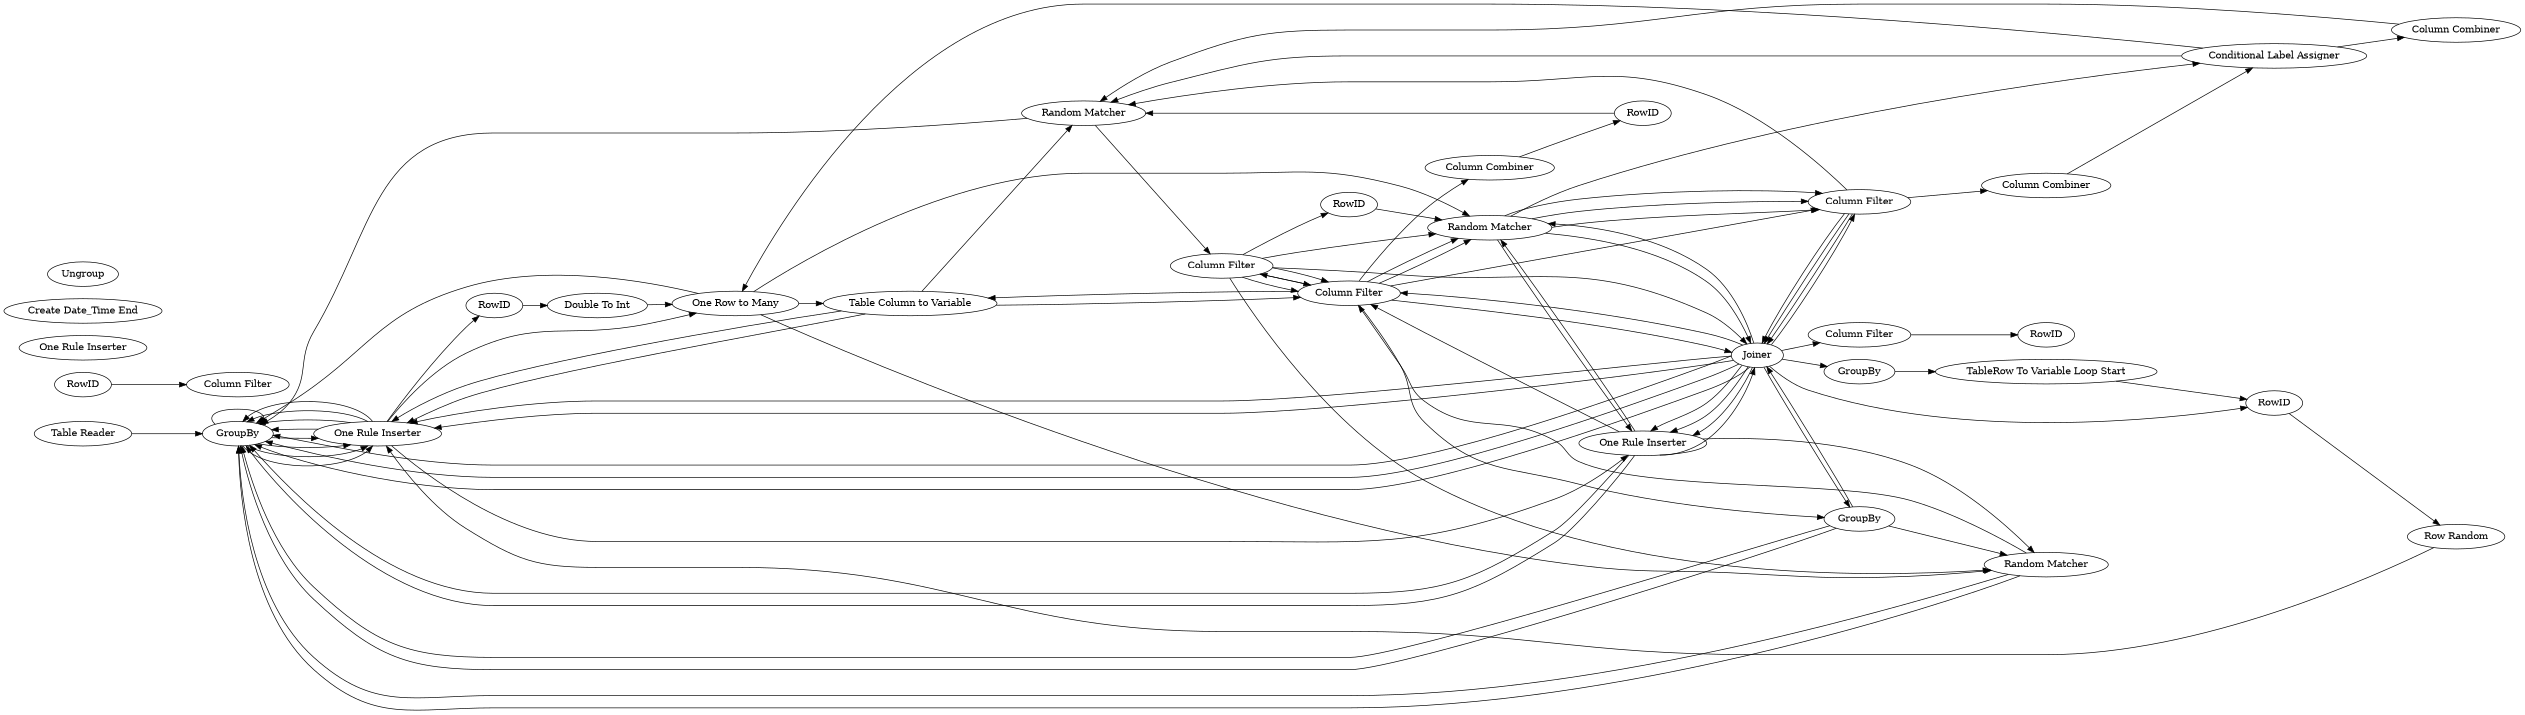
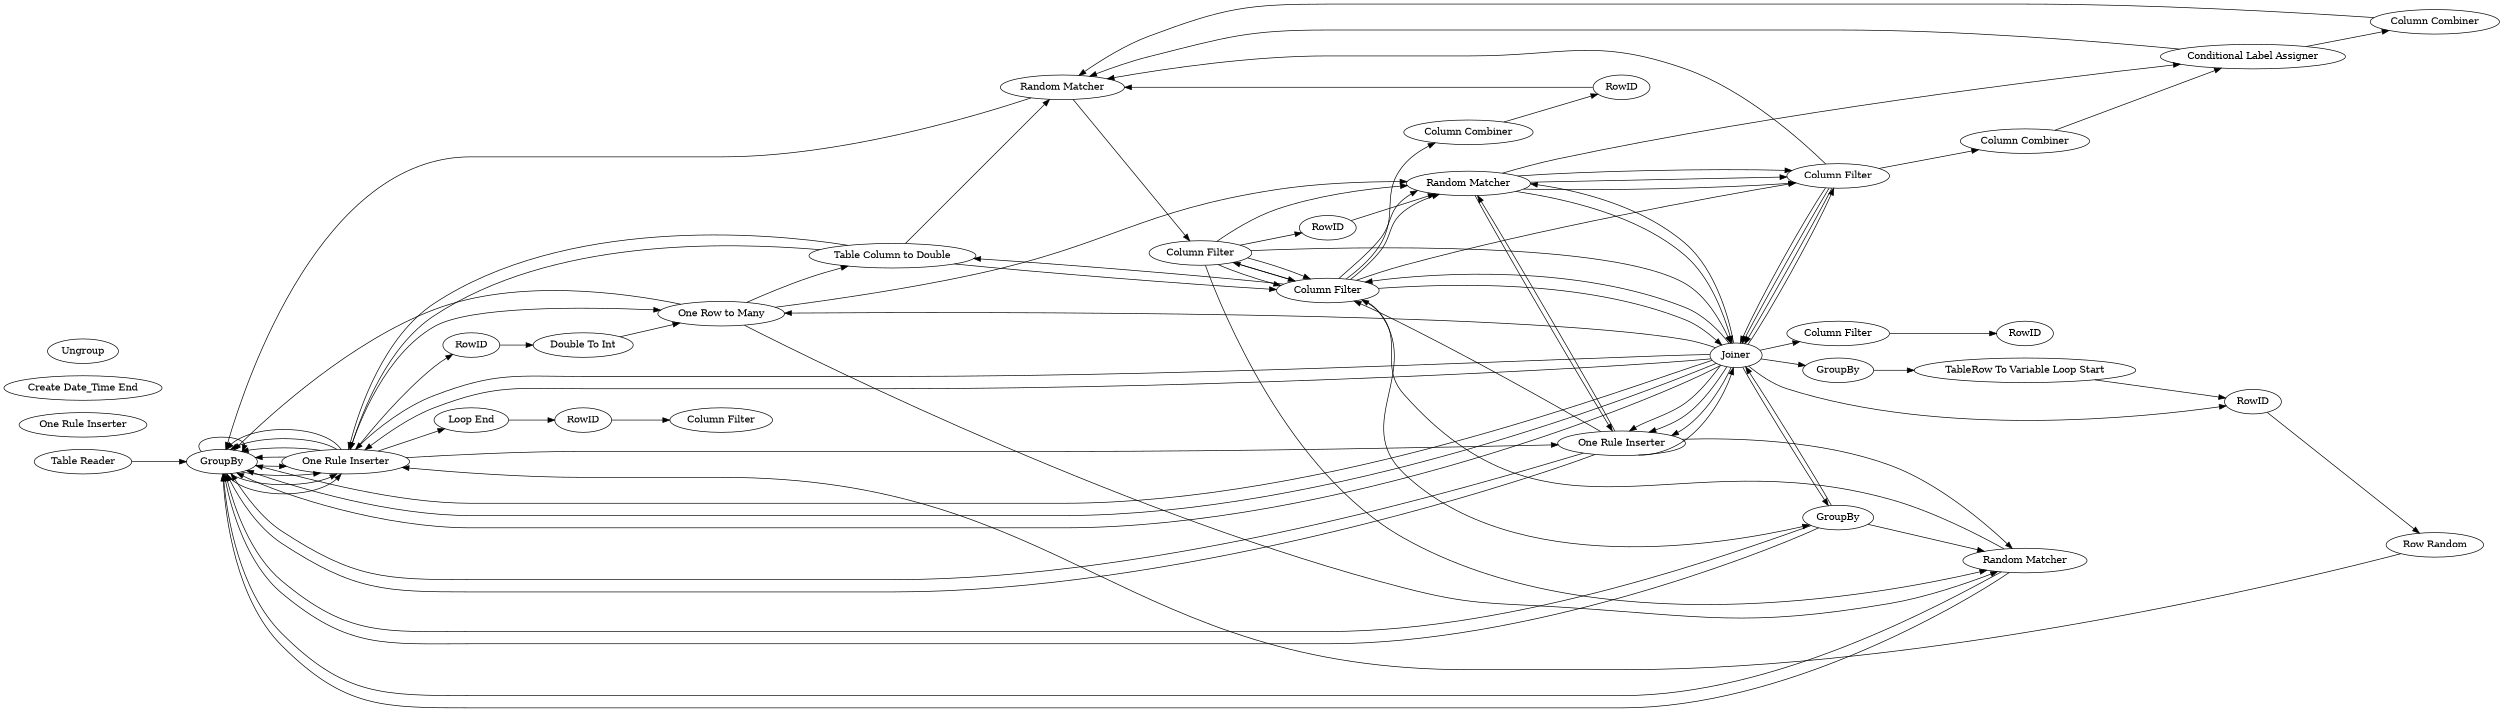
edge "Conditional Label Assigner" -> "One Row to Many": now "Joiner" -> "One Row to Many"
node "Table Column to Variable": label "Table Column to Variable" -> "Table Column to Double"
node "Loop End": added
